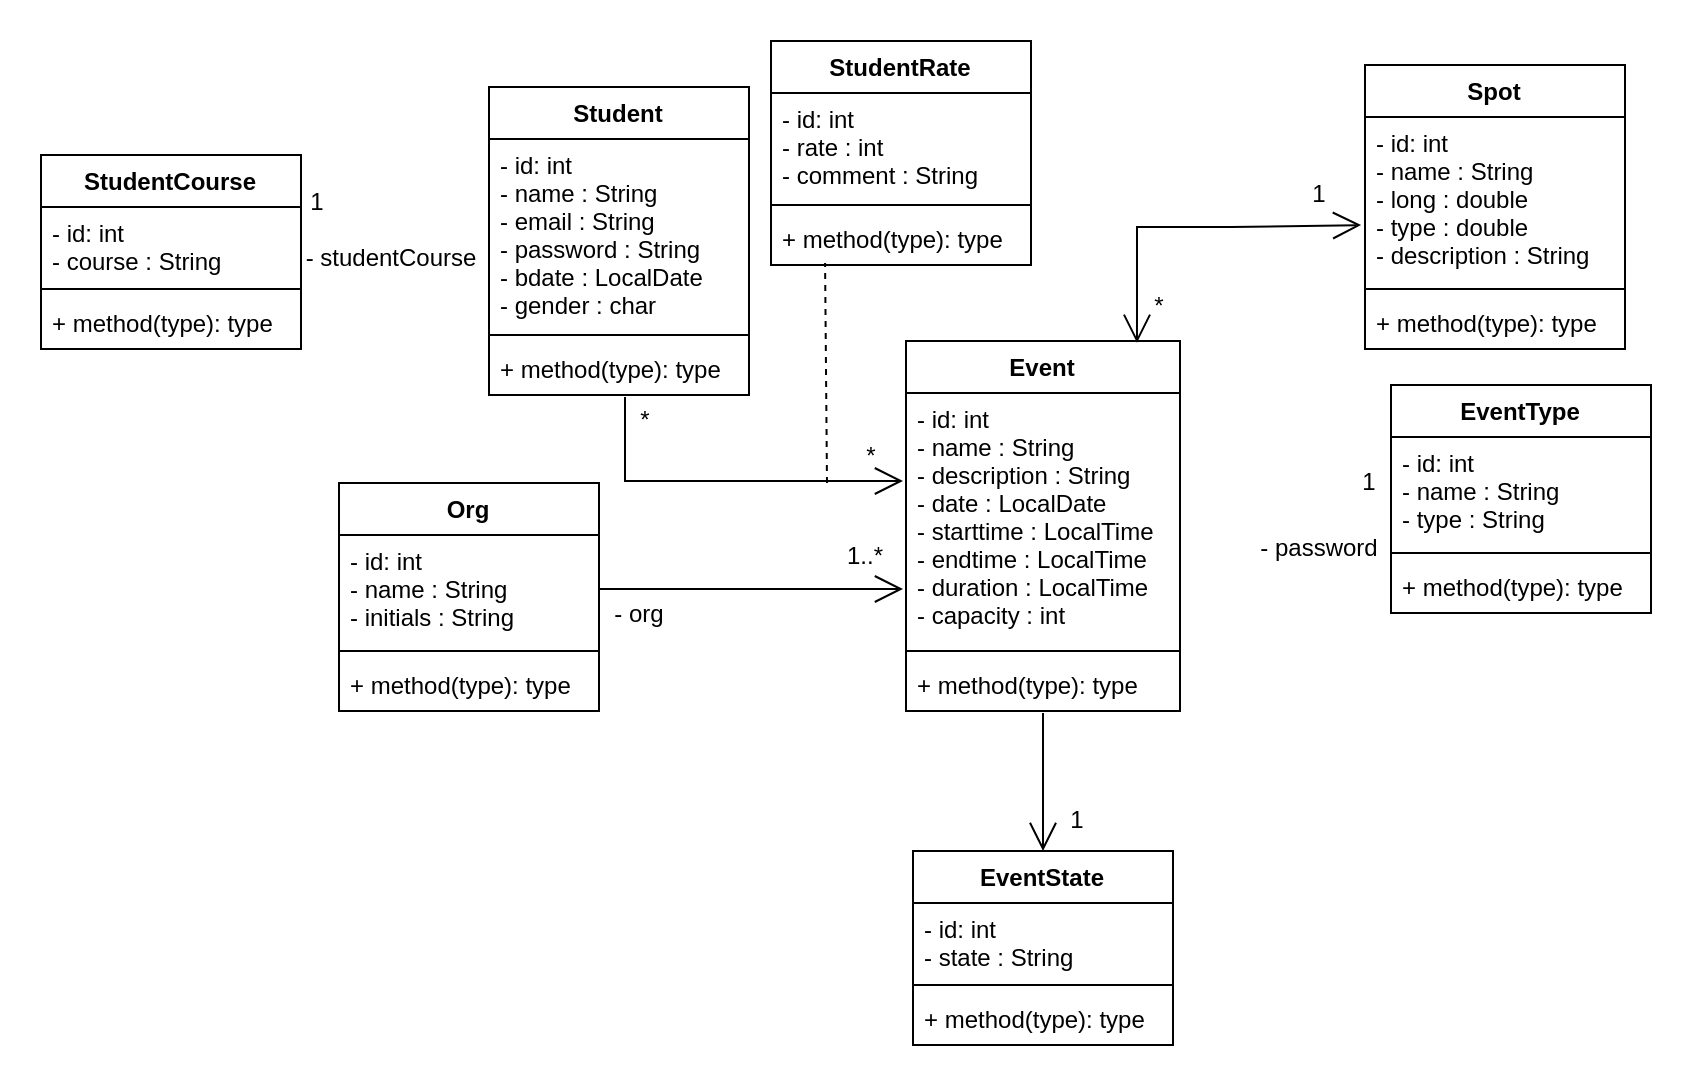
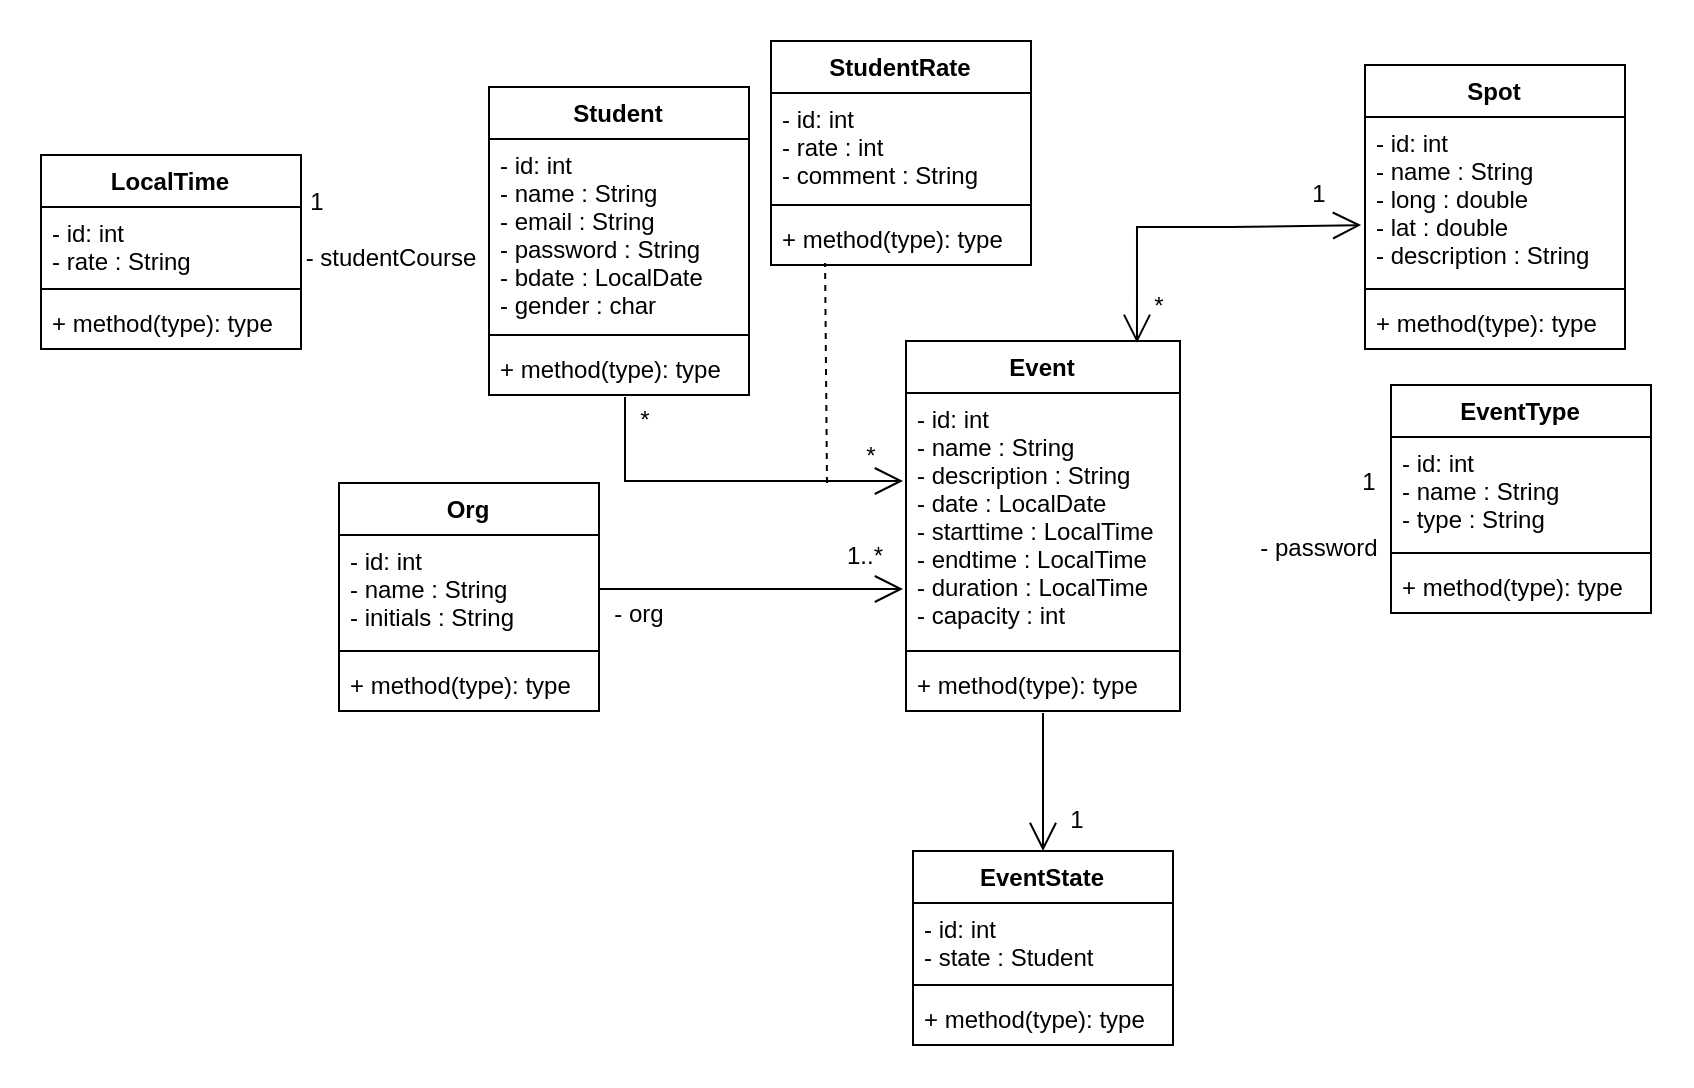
node "- id: int - name : String - long : double - type : double - description : String": label "- id: int - name : String - long : double - type : double - description : String" -> "- id: int - name : String - long : double - lat : double - description : String"
node "StudentCourse": label "StudentCourse" -> "LocalTime"
node "- id: int - course : String": label "- id: int - course : String" -> "- id: int - rate : String"
node "- id: int - state : String": label "- id: int - state : String" -> "- id: int - state : Student"
